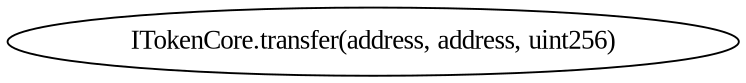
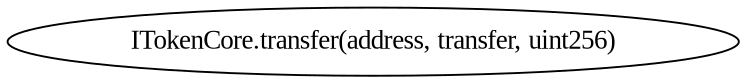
node "ITokenCore.transfer(address, address, uint256)": label "ITokenCore.transfer(address, address, uint256)" -> "ITokenCore.transfer(address, transfer, uint256)"
